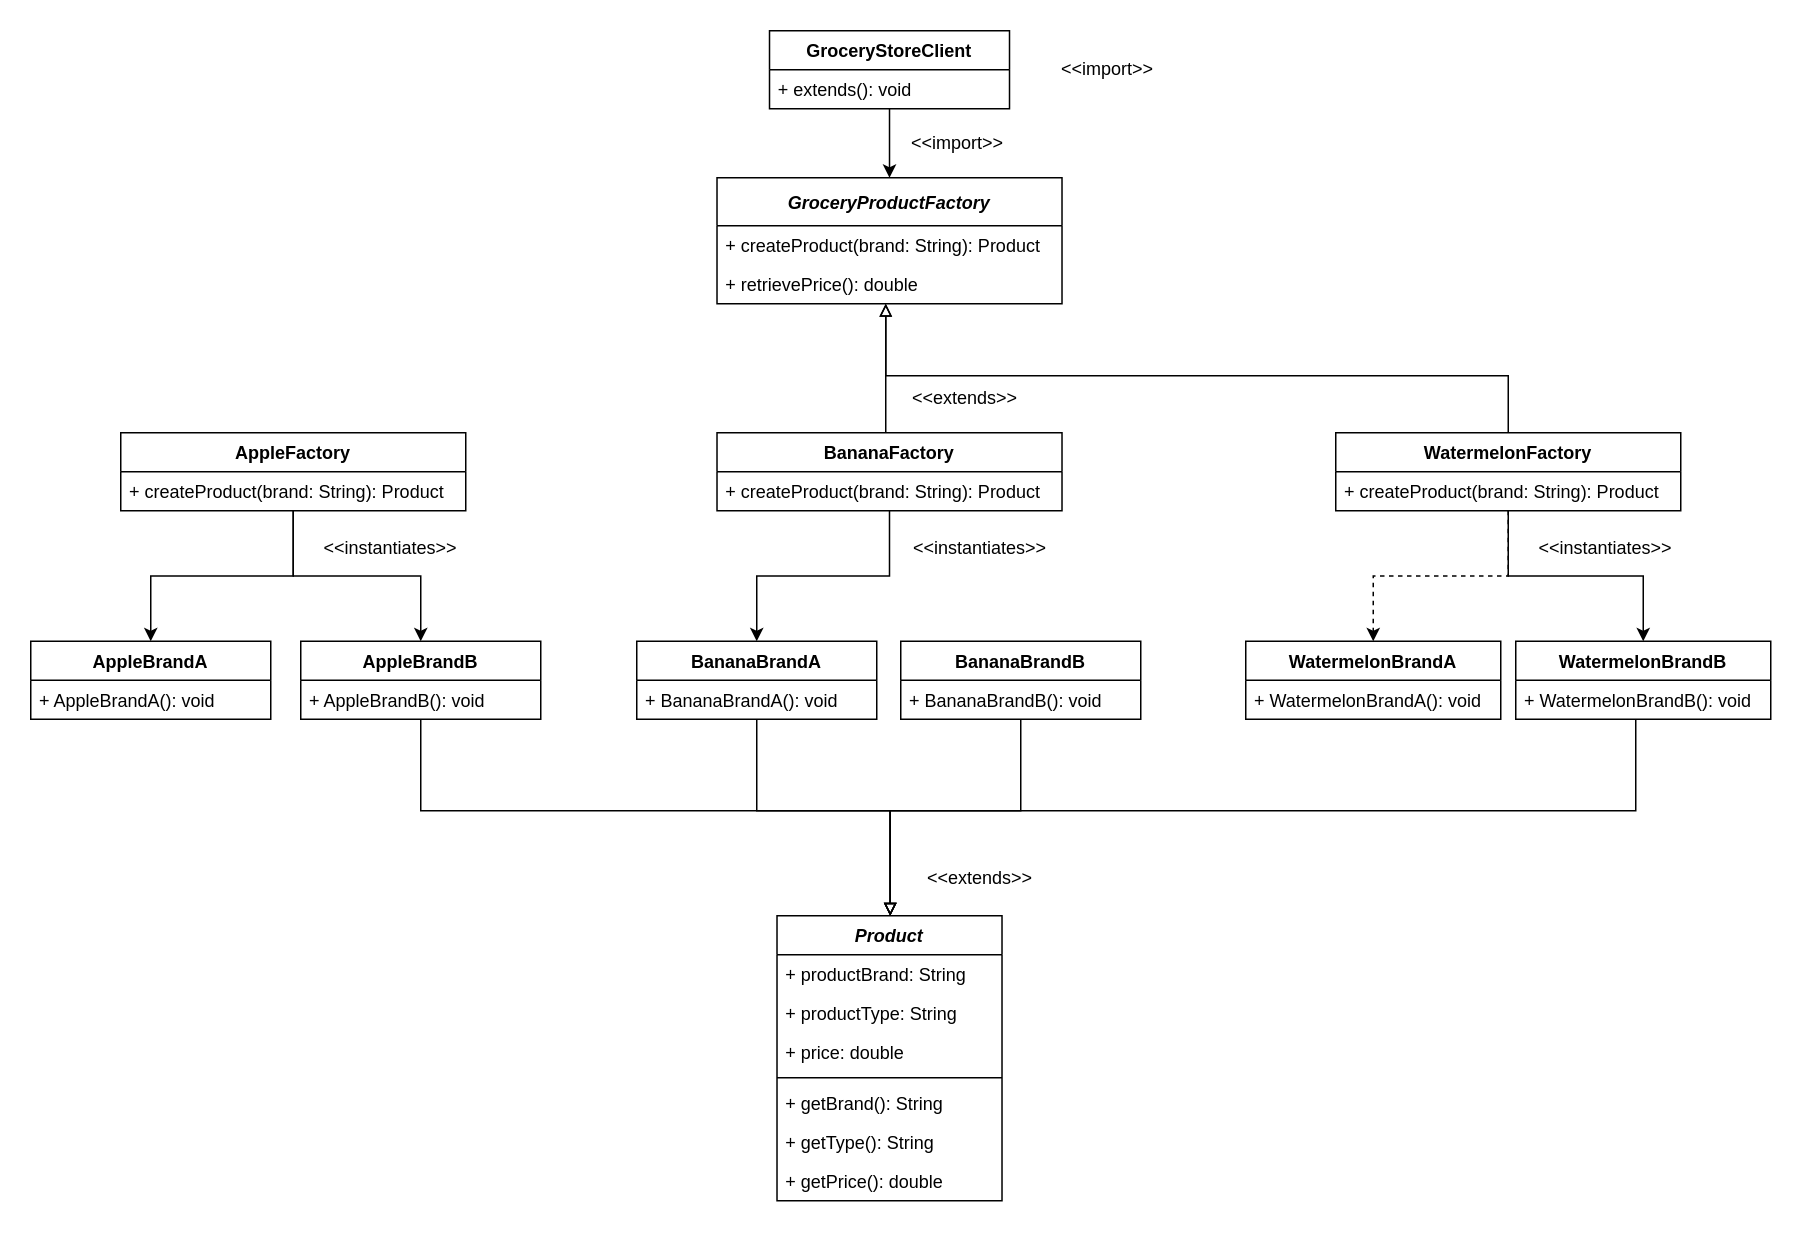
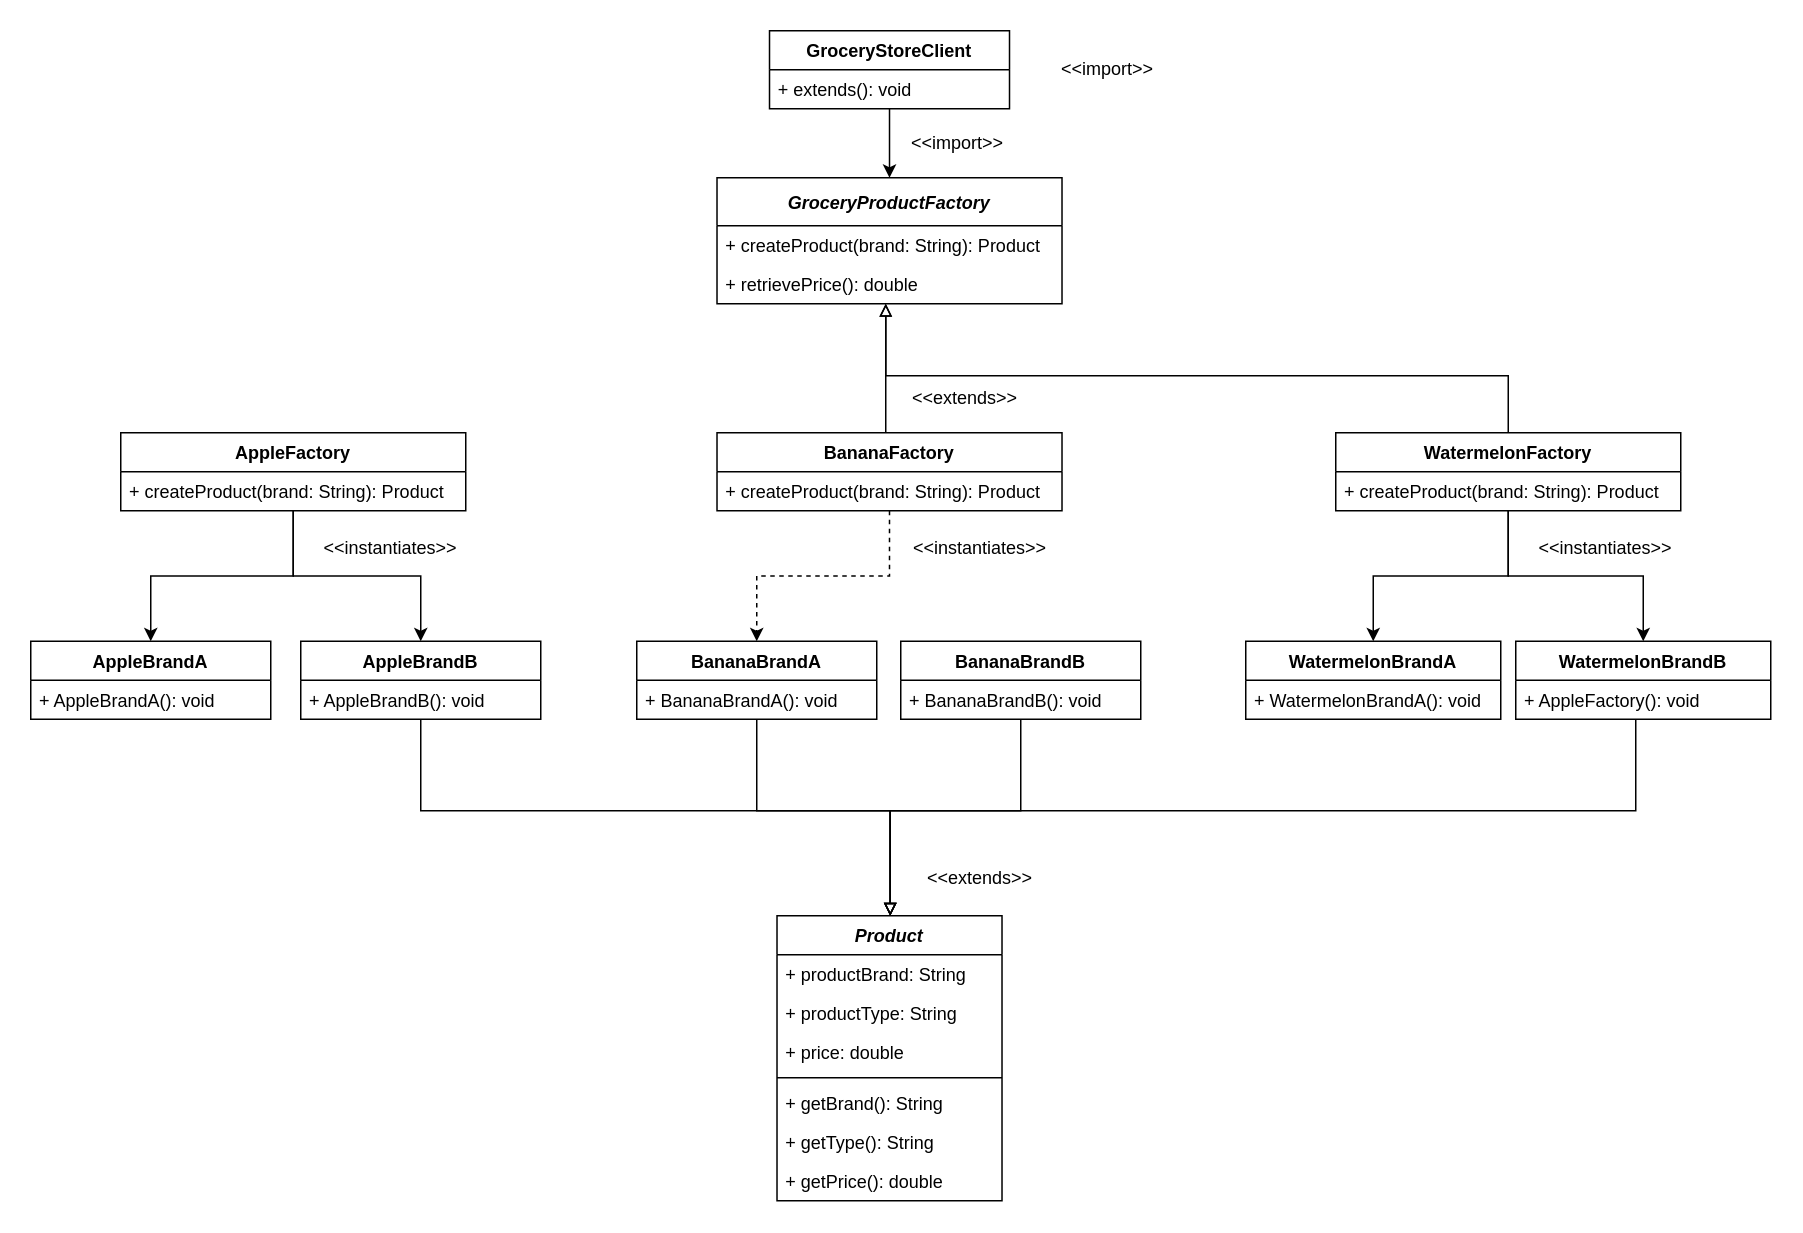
edge "BananaFactory" -> "BananaBrandA": style solid -> dashed
edge "WatermelonFactory" -> "WatermelonBrandA": style dashed -> solid
node "+ WatermelonBrandB(): void": label "+ WatermelonBrandB(): void" -> "+ AppleFactory(): void"
